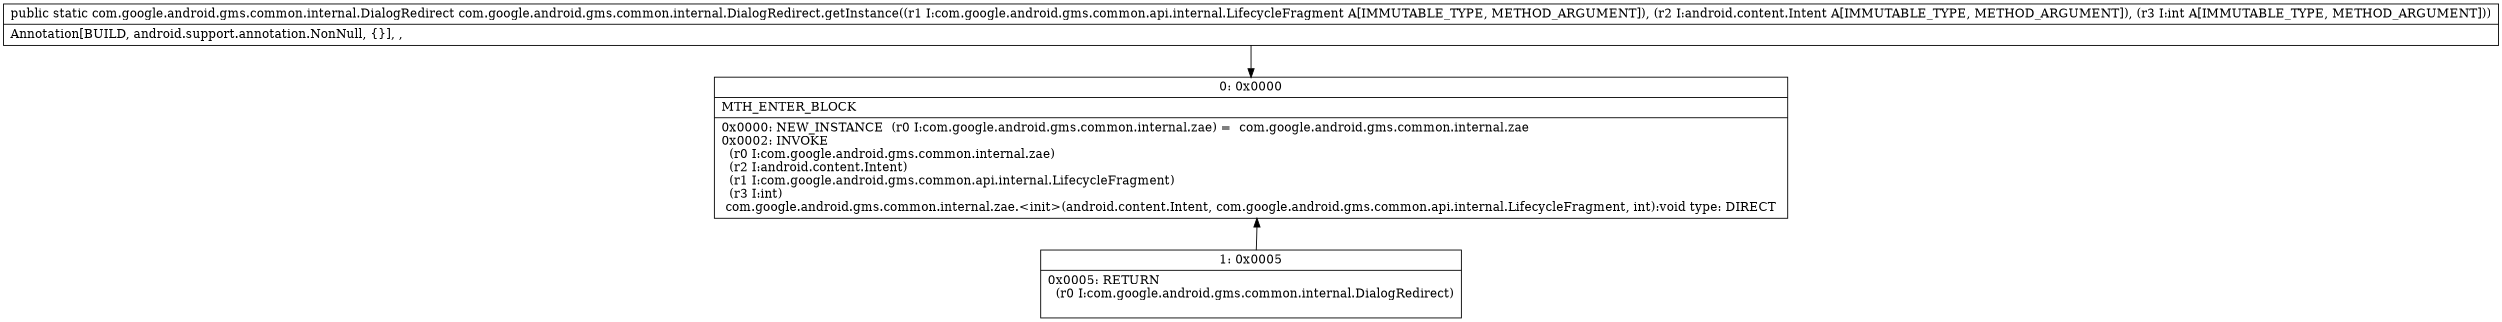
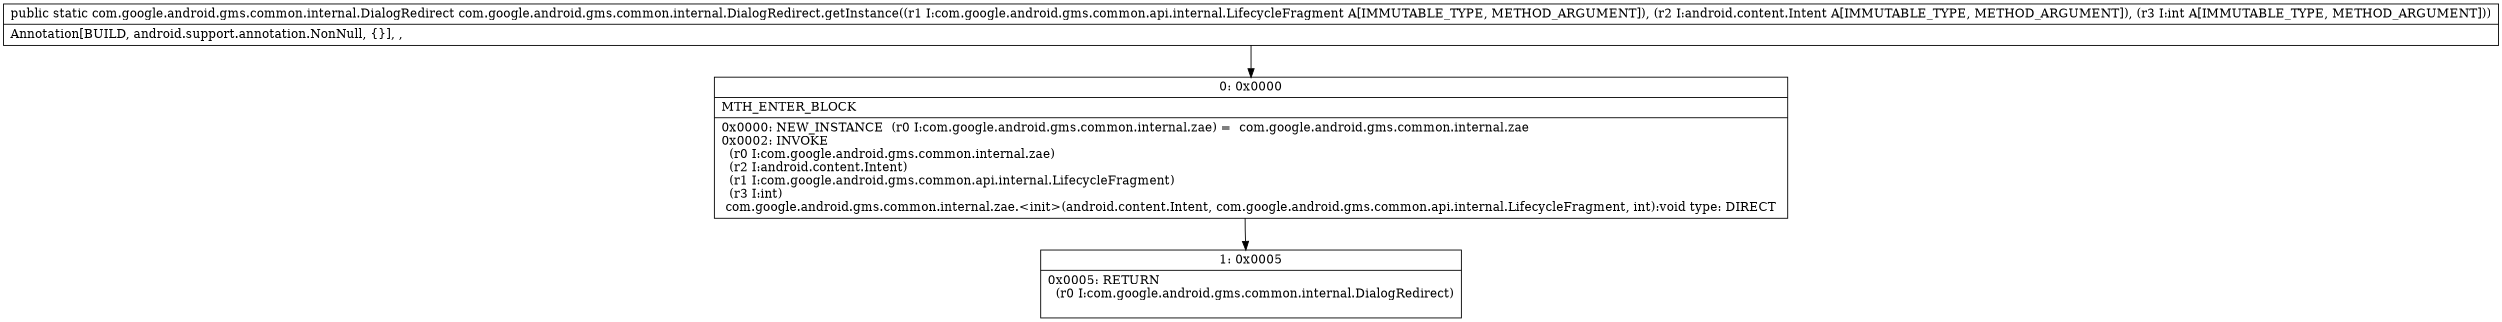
edge "1: 0x0005" -> "0: 0x0000": reversed
